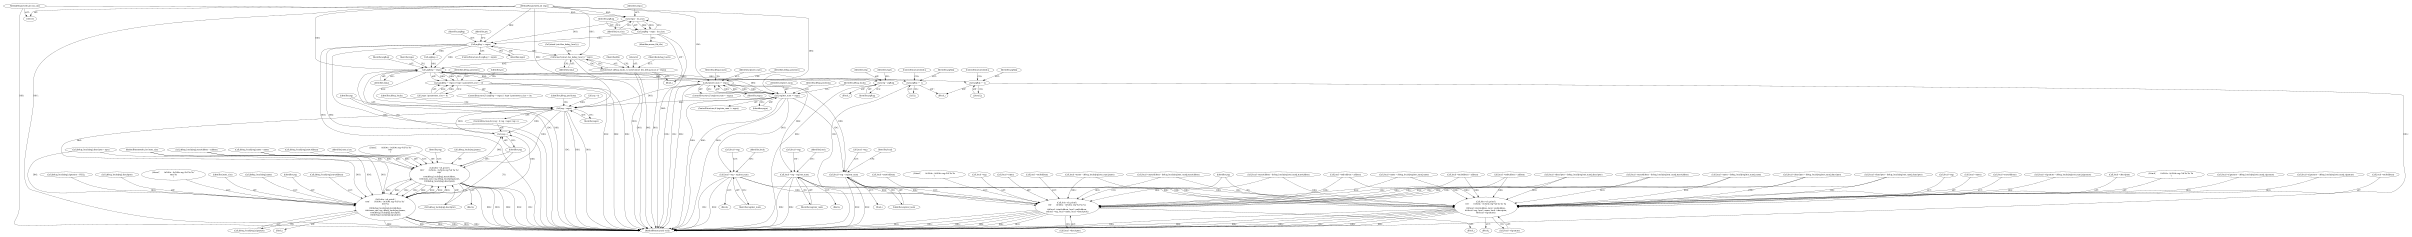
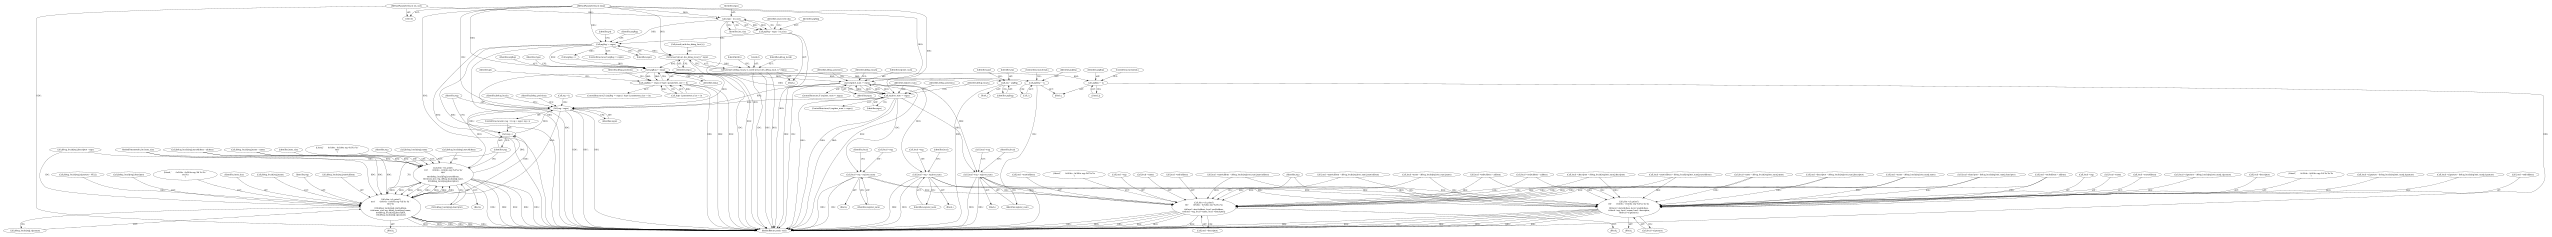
edge "(Call,argReg = regsz - ins_size)" -> "(Identifier,source_file_idx)": reversed
edge "(Call,regsz - ins_size)" -> "(MethodReturn,static void)": added, label "DDG:"
